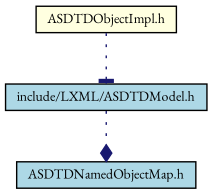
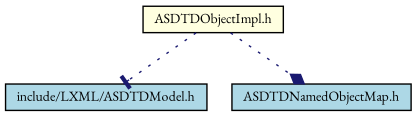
edge "include/LXML/ASDTDModel.h" -> "ASDTDNamedObjectMap.h": now "ASDTDObjectImpl.h" -> "ASDTDNamedObjectMap.h"
